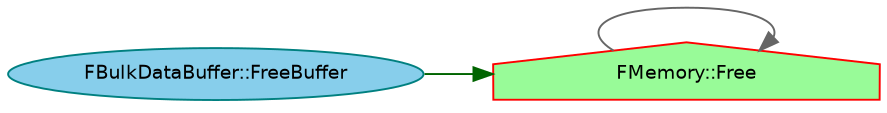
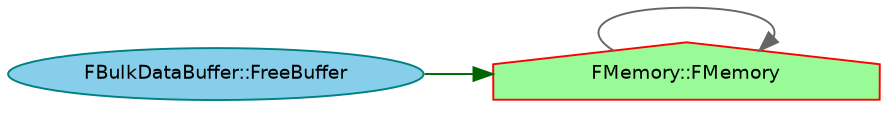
node "FMemory::Free": label "FMemory::Free" -> "FMemory::FMemory"
